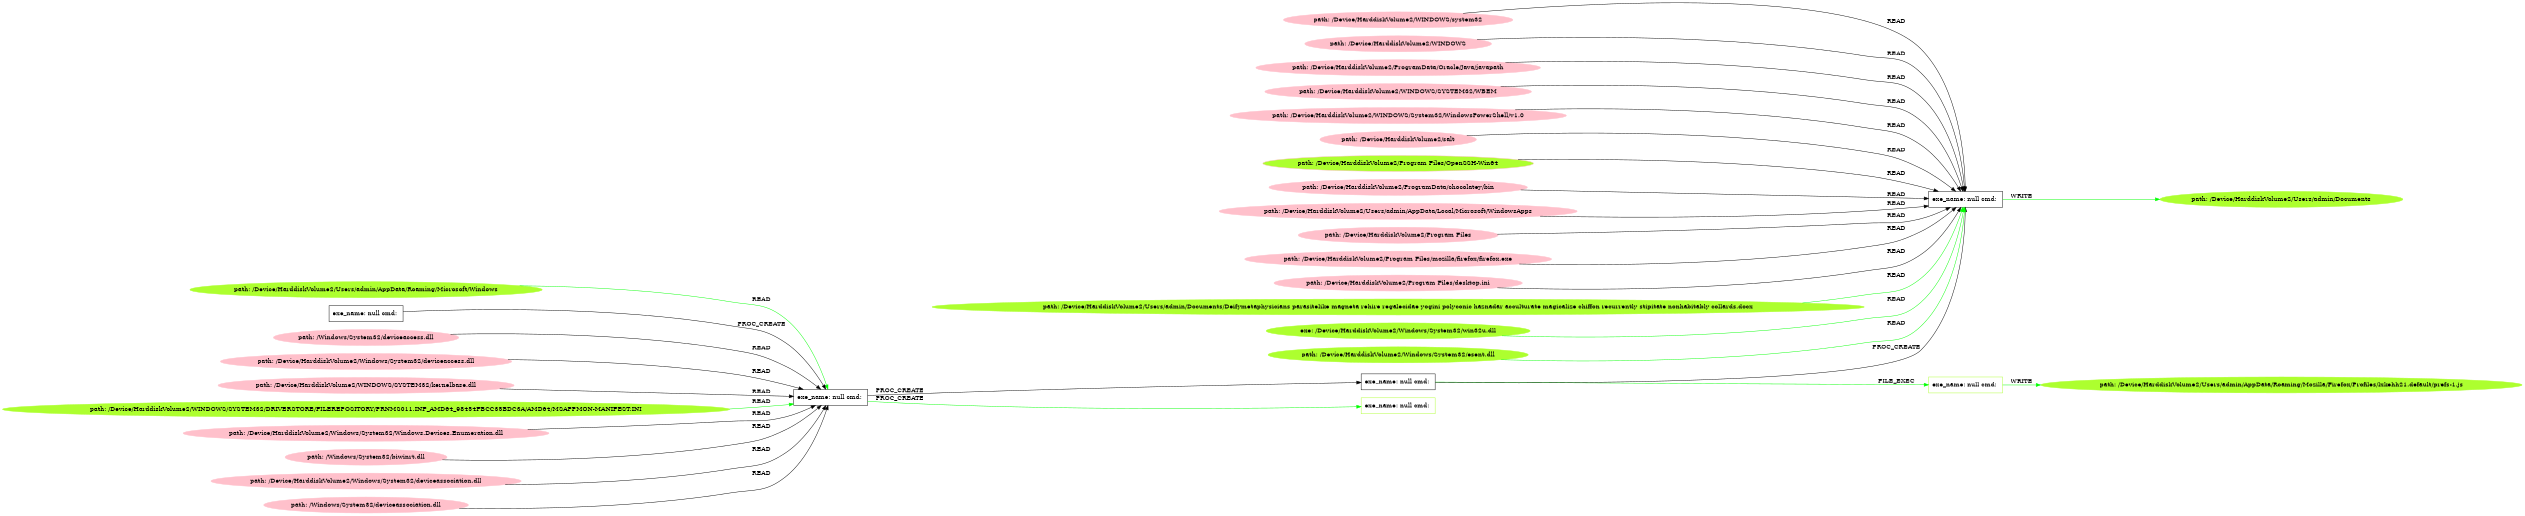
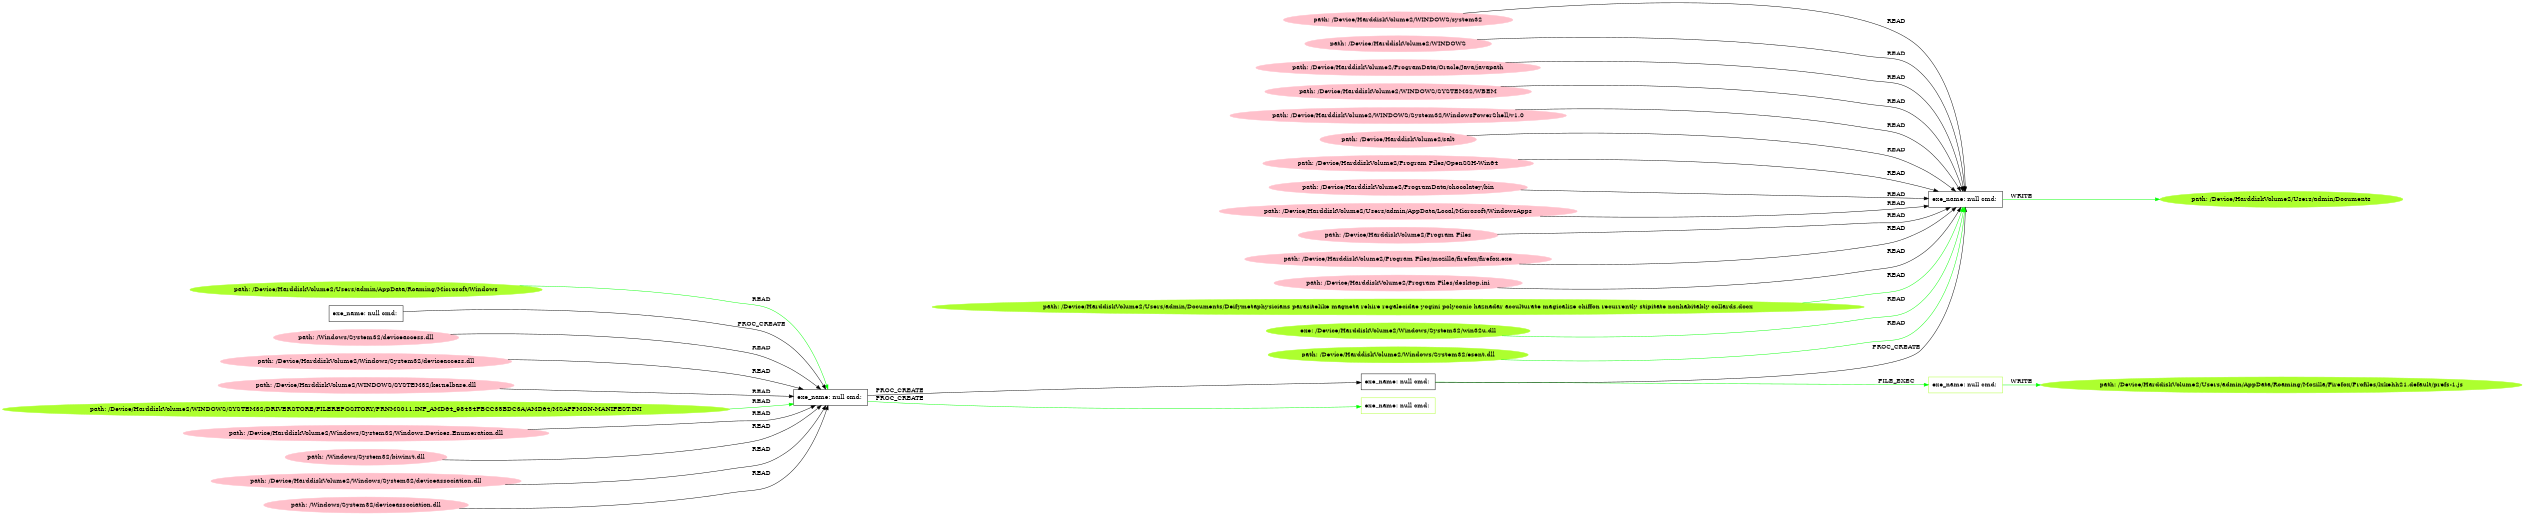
node "path: /Device/HarddiskVolume2/Program Files/OpenSSH-Win64": fillcolor greenyellow -> pink
